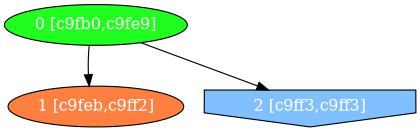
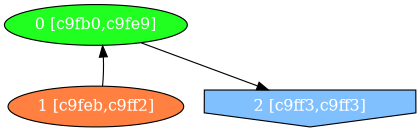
edge "0 [c9fb0,c9fe9]" -> "1 [c9feb,c9ff2]": reversed
